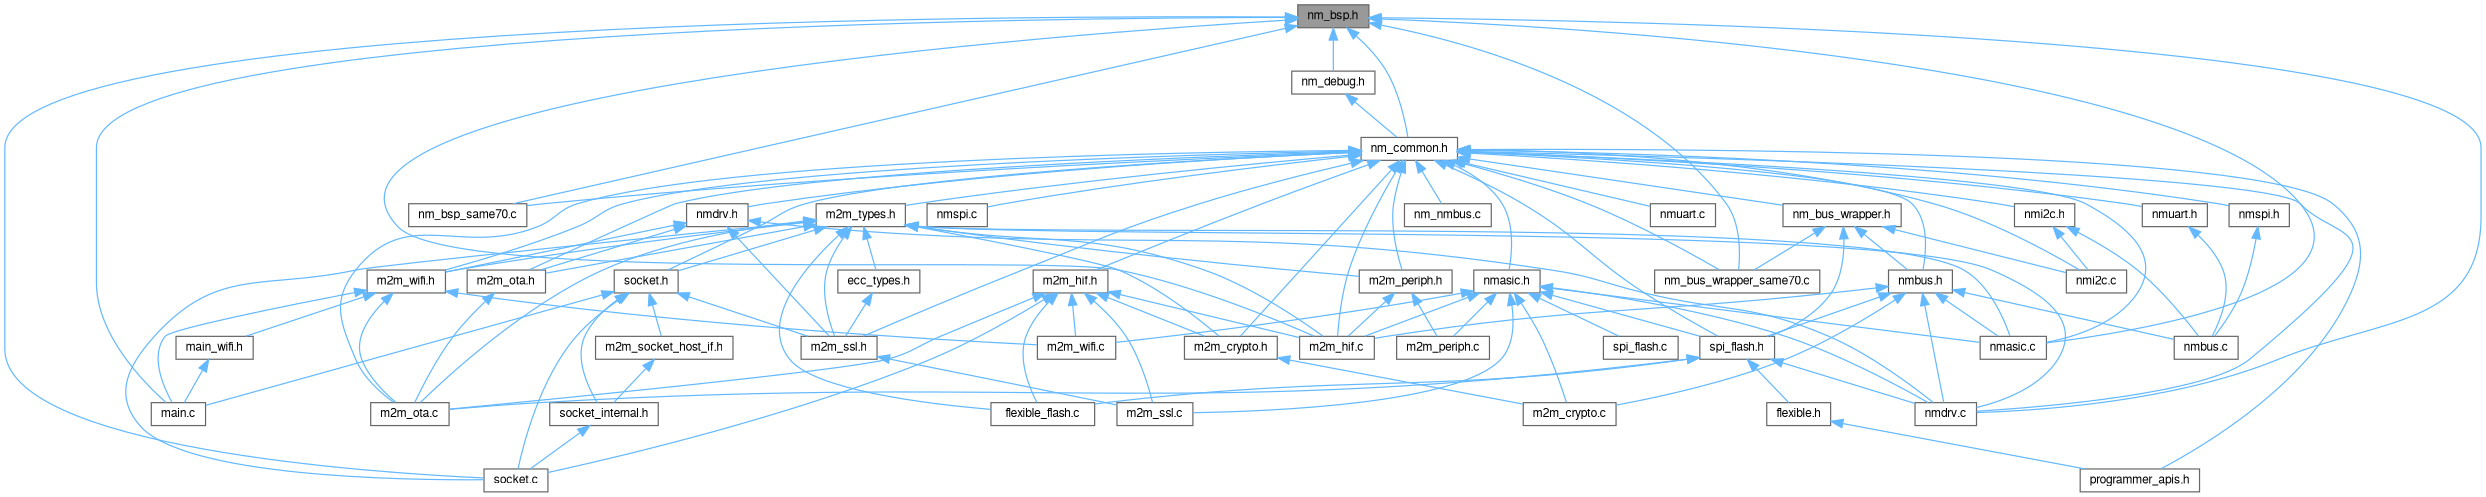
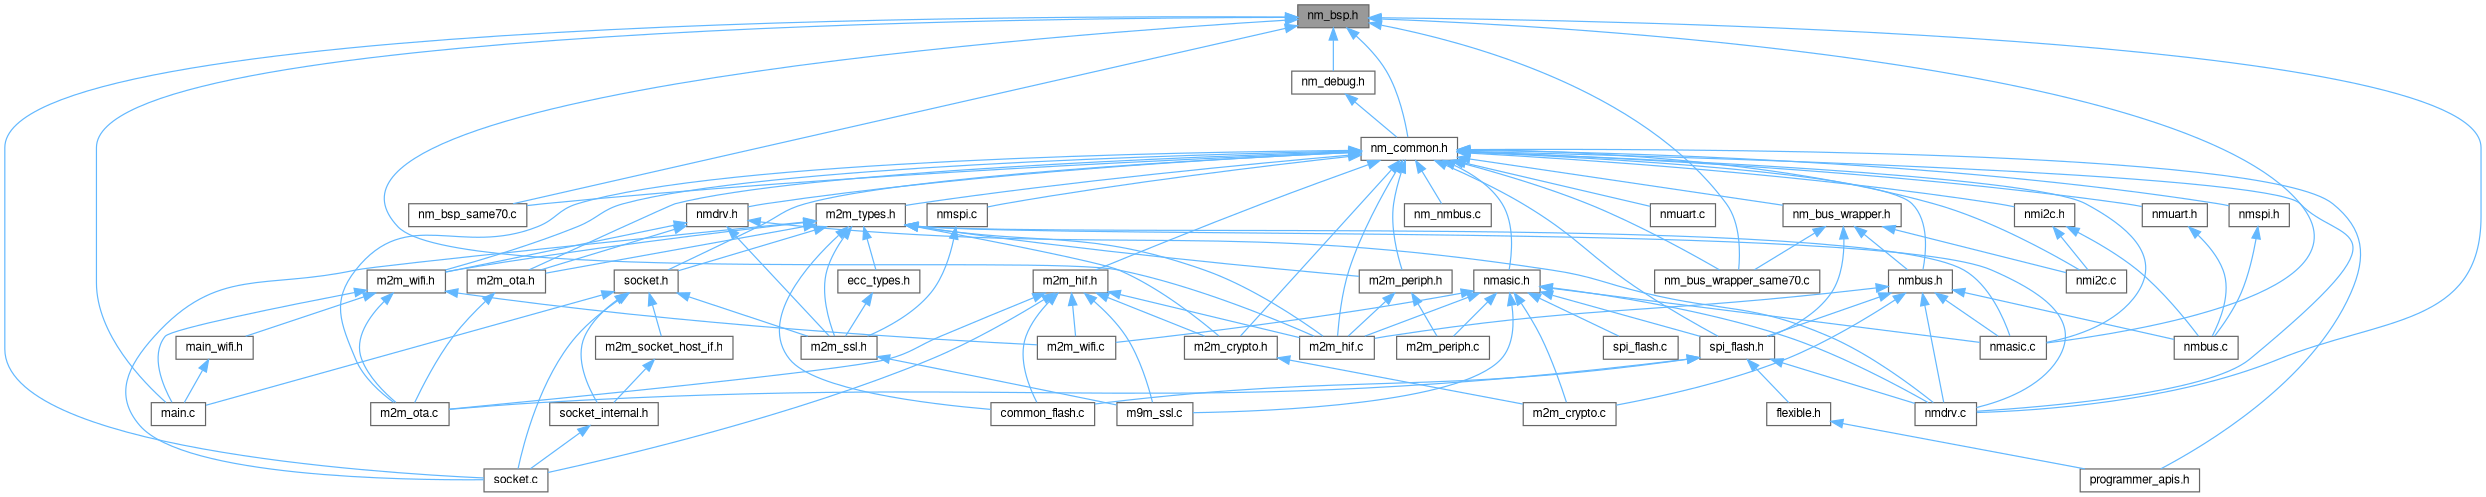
edge "m2m_ssl.h" -> "nm_common.h": now "m2m_ssl.h" -> "nmspi.c"
edge "m2m_ota.c" -> "m2m_types.h": removed
node "flexible_flash.c": label "flexible_flash.c" -> "common_flash.c"
node "m2m_ssl.c": label "m2m_ssl.c" -> "m9m_ssl.c"
